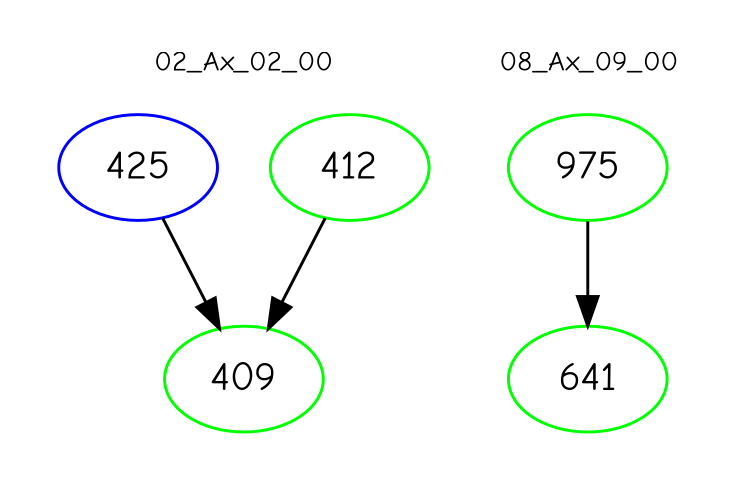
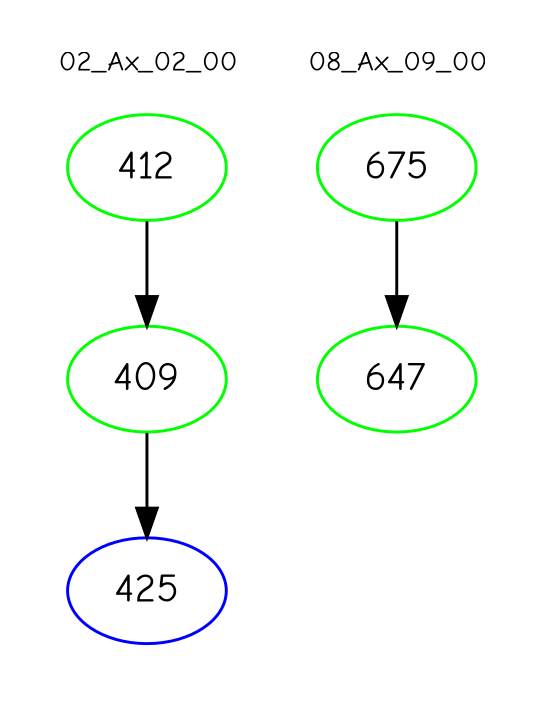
node "975": label "975" -> "675"
edge "425" -> "409": reversed
node "641": label "641" -> "647"
